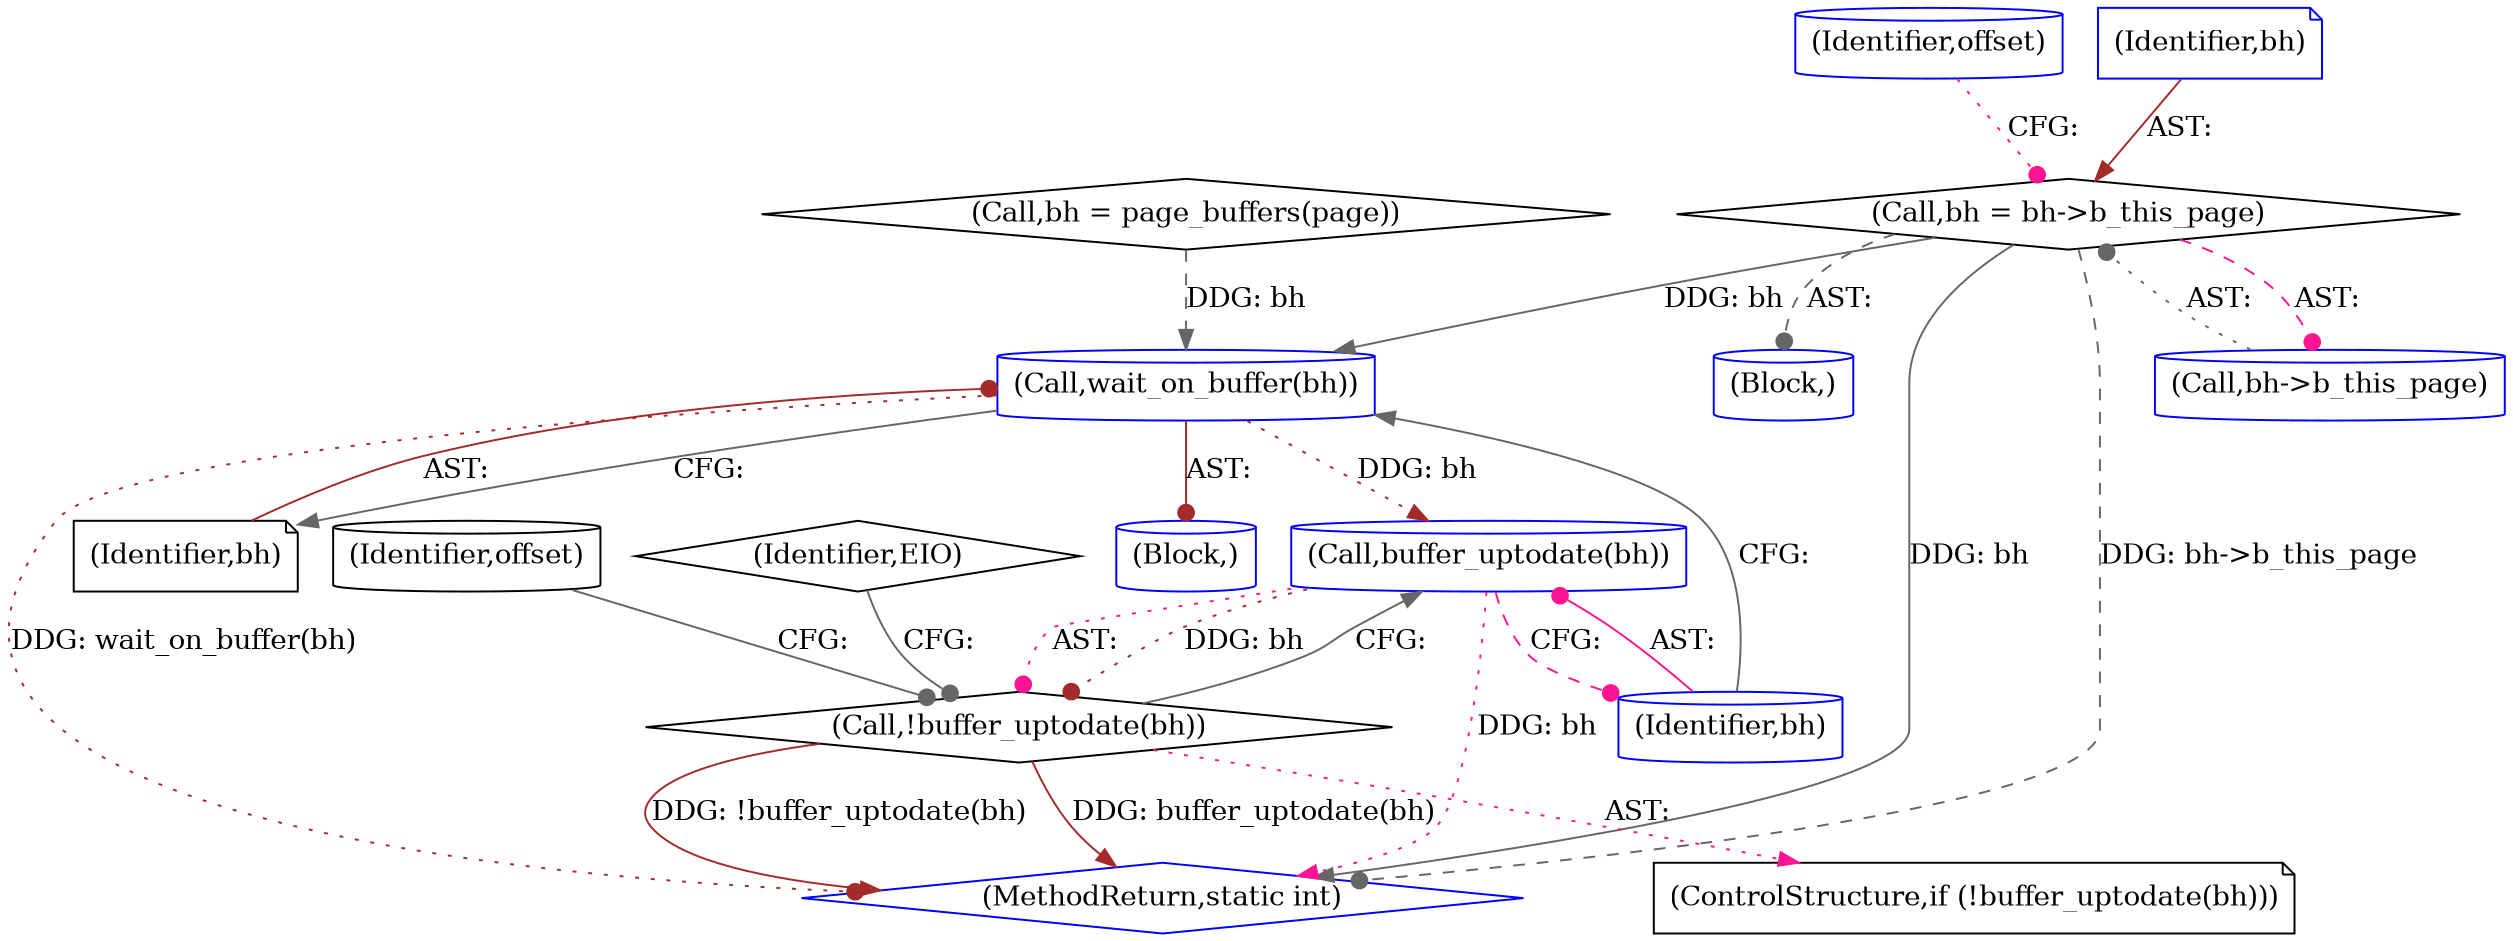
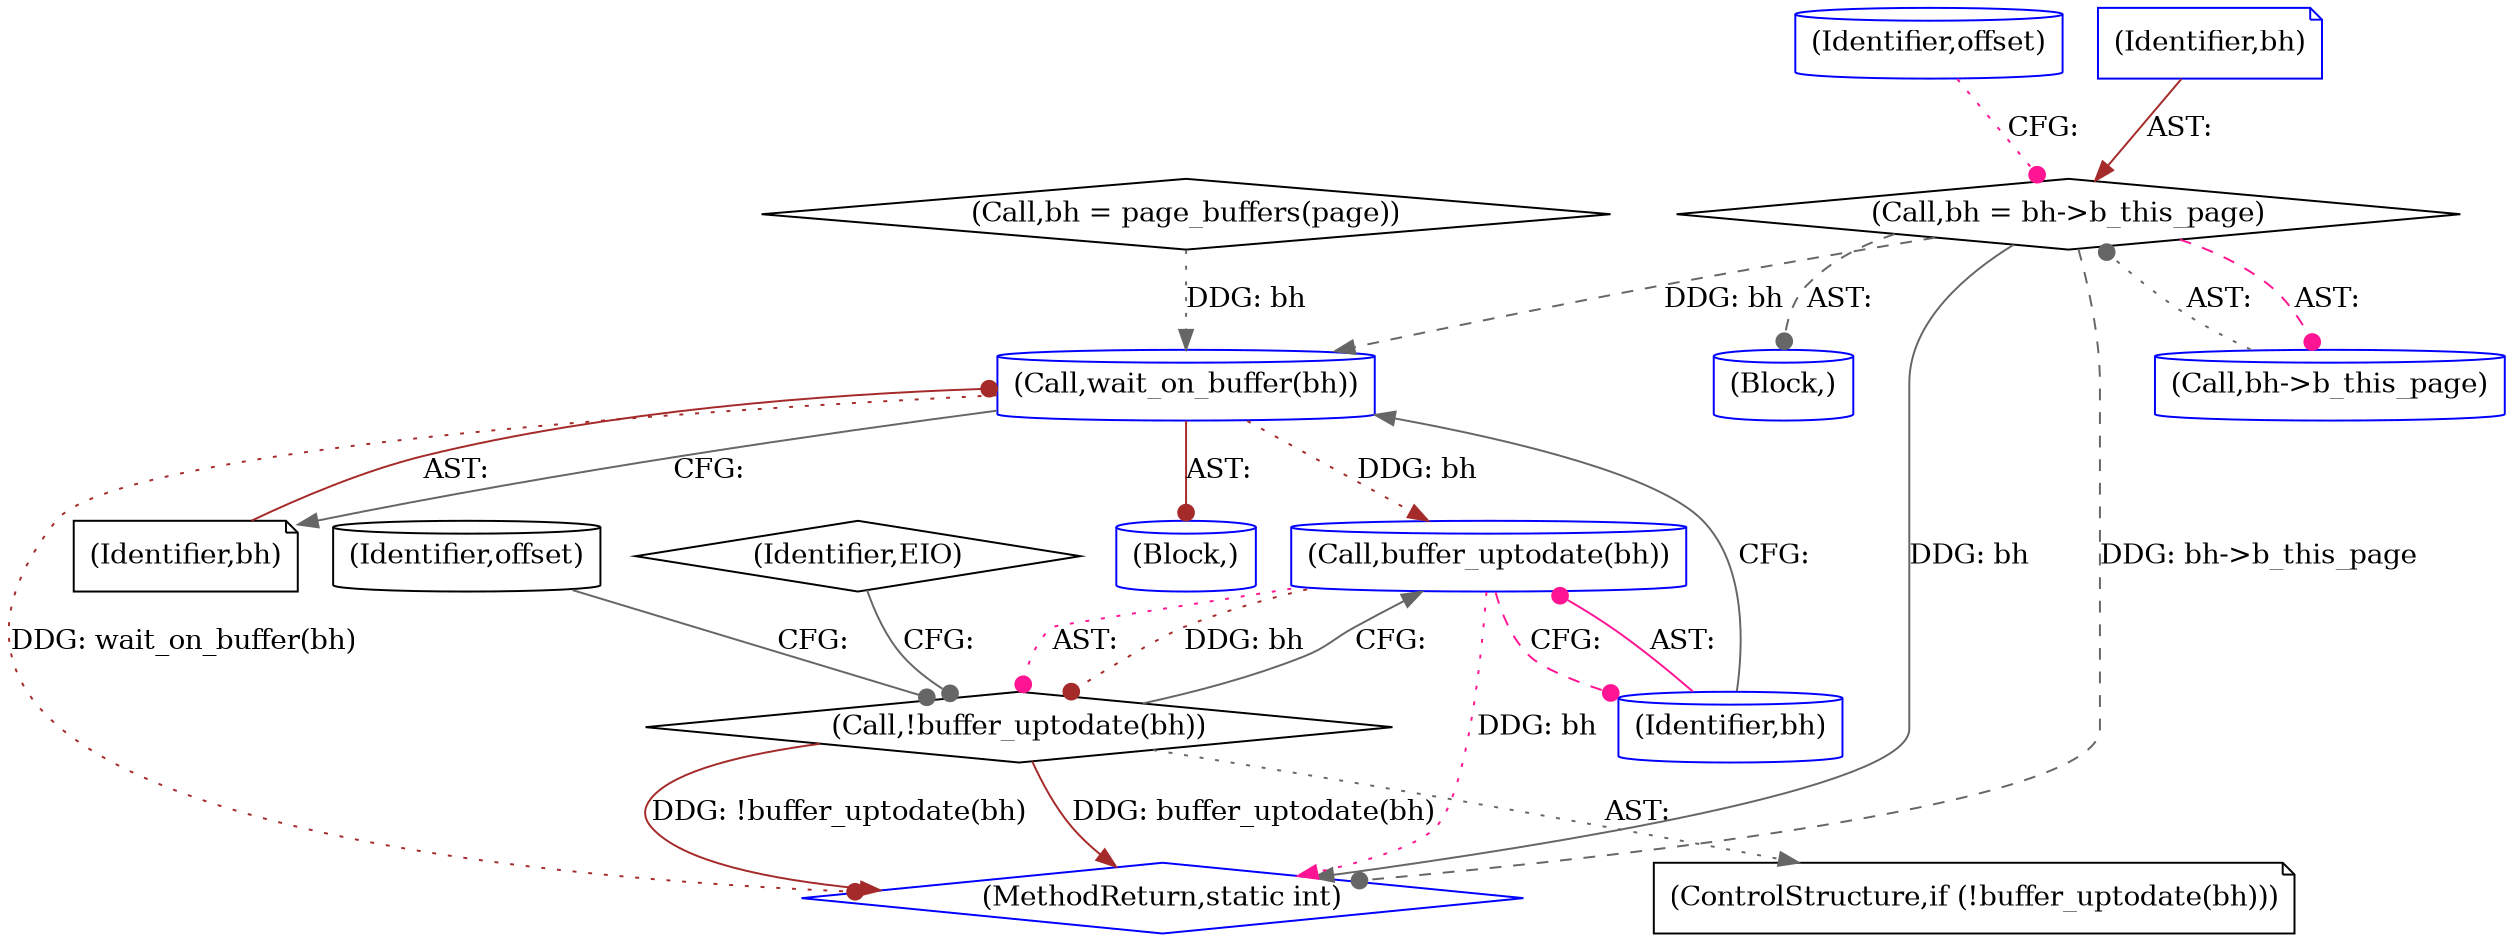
edge "(Call,bh = bh->b_this_page)" -> "(Call,wait_on_buffer(bh))": style solid -> dashed
edge "(Call,bh = page_buffers(page))" -> "(Call,wait_on_buffer(bh))": style dashed -> dotted
edge "(Call,!buffer_uptodate(bh))" -> "(ControlStructure,if (!buffer_uptodate(bh)))": color deeppink -> gray40
